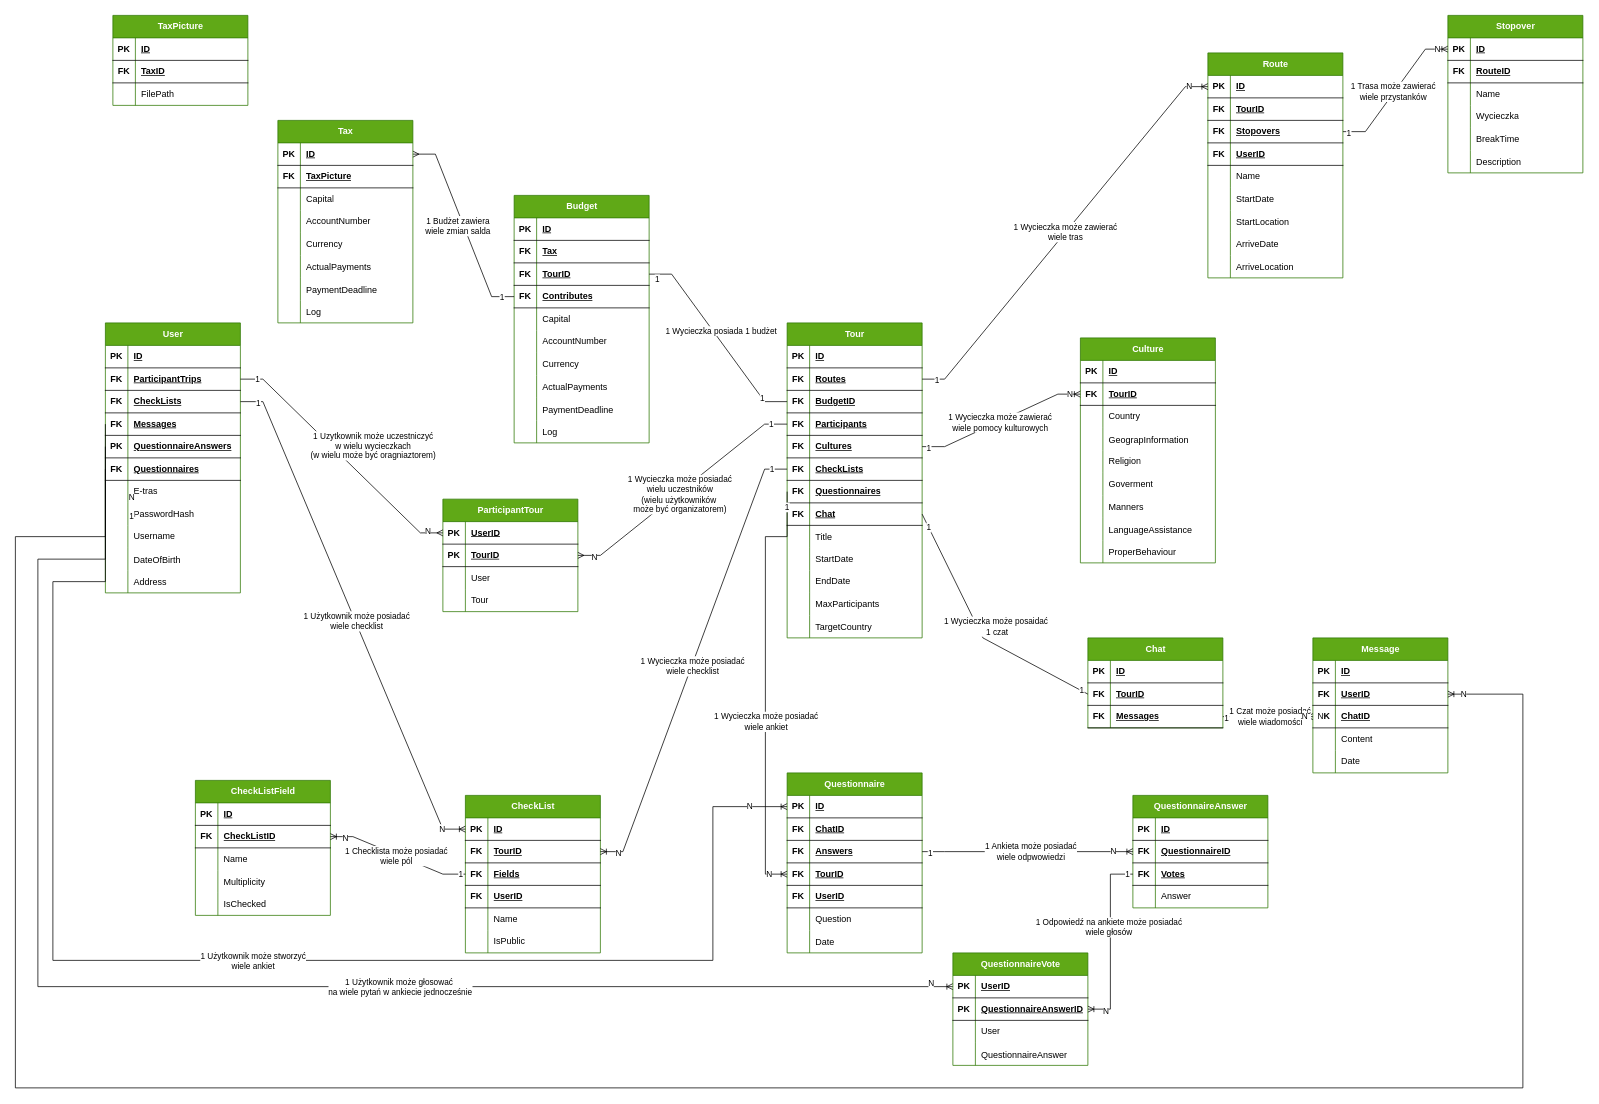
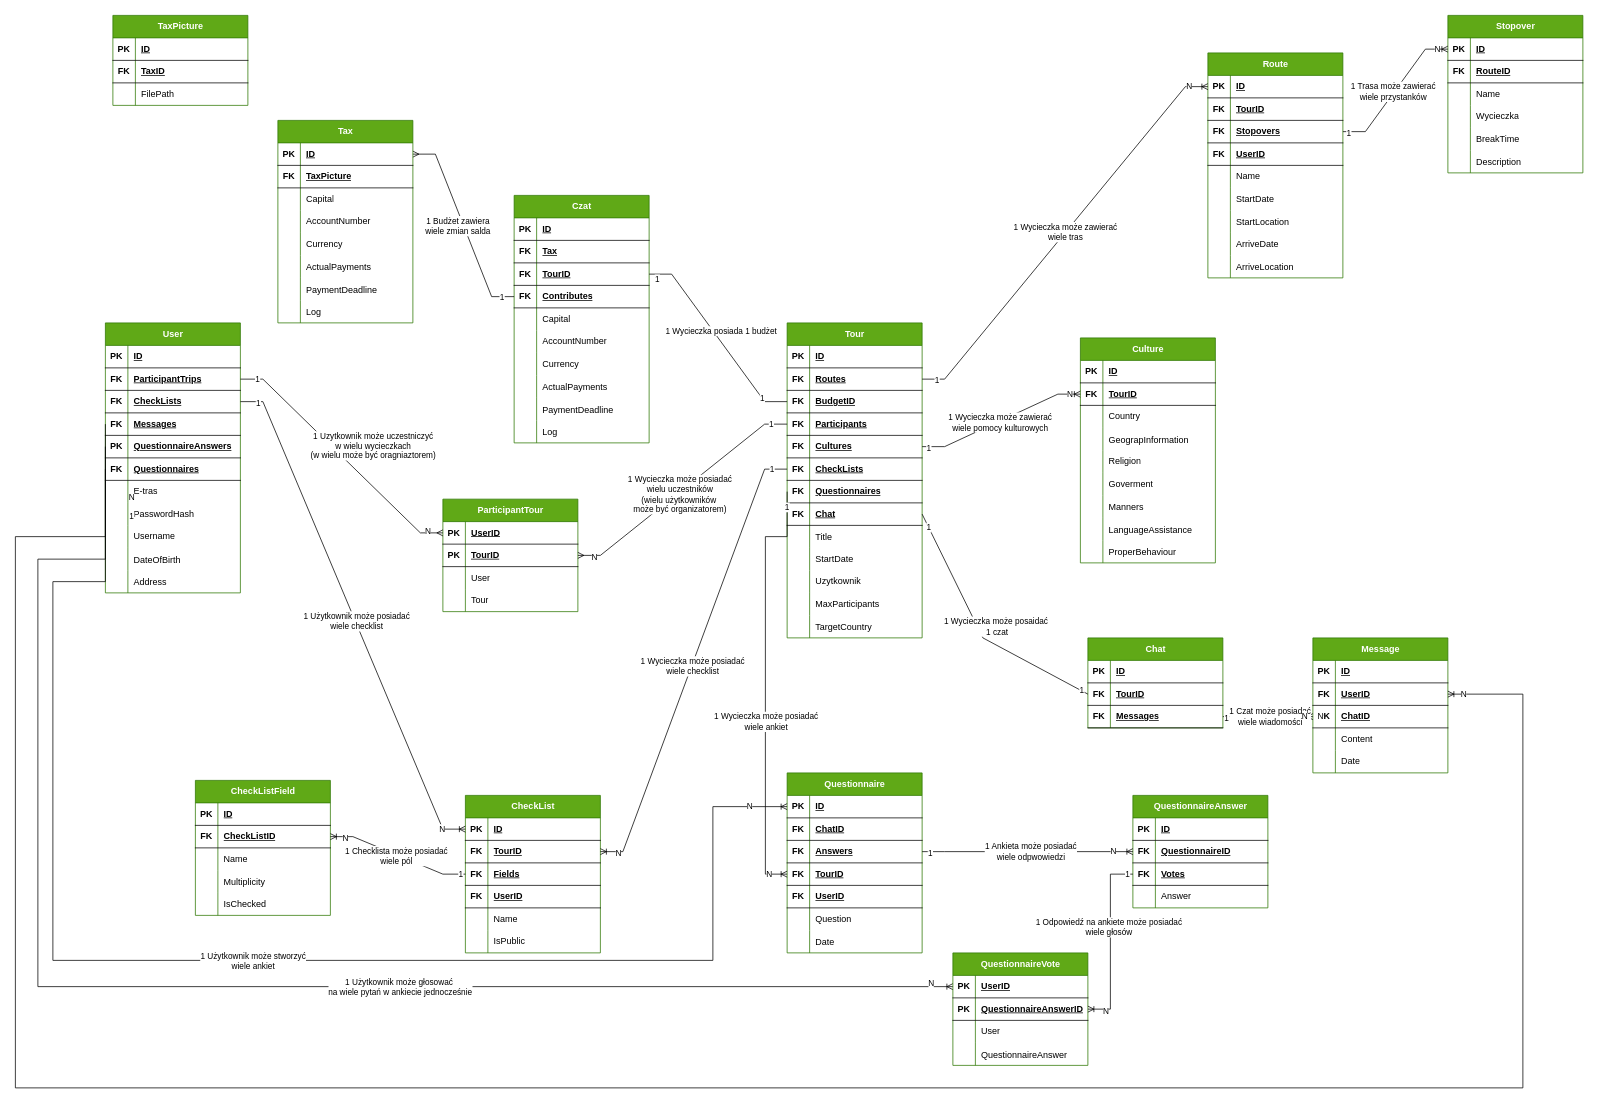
node "Budget": label "Budget" -> "Czat"
node "EndDate": label "EndDate" -> "Uzytkownik"
